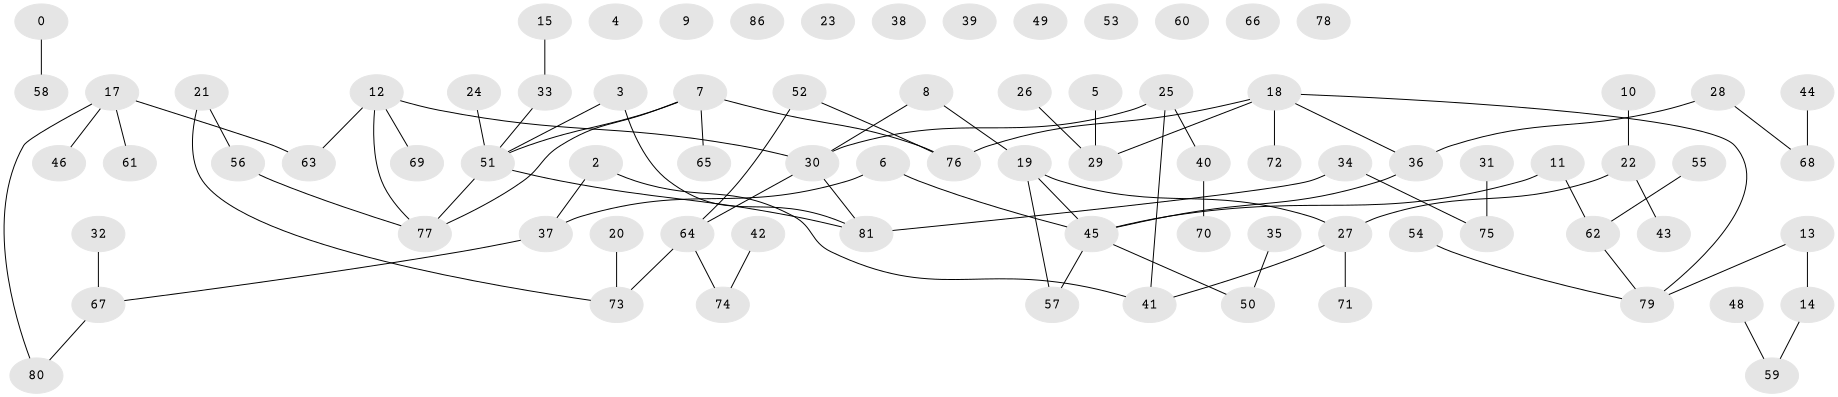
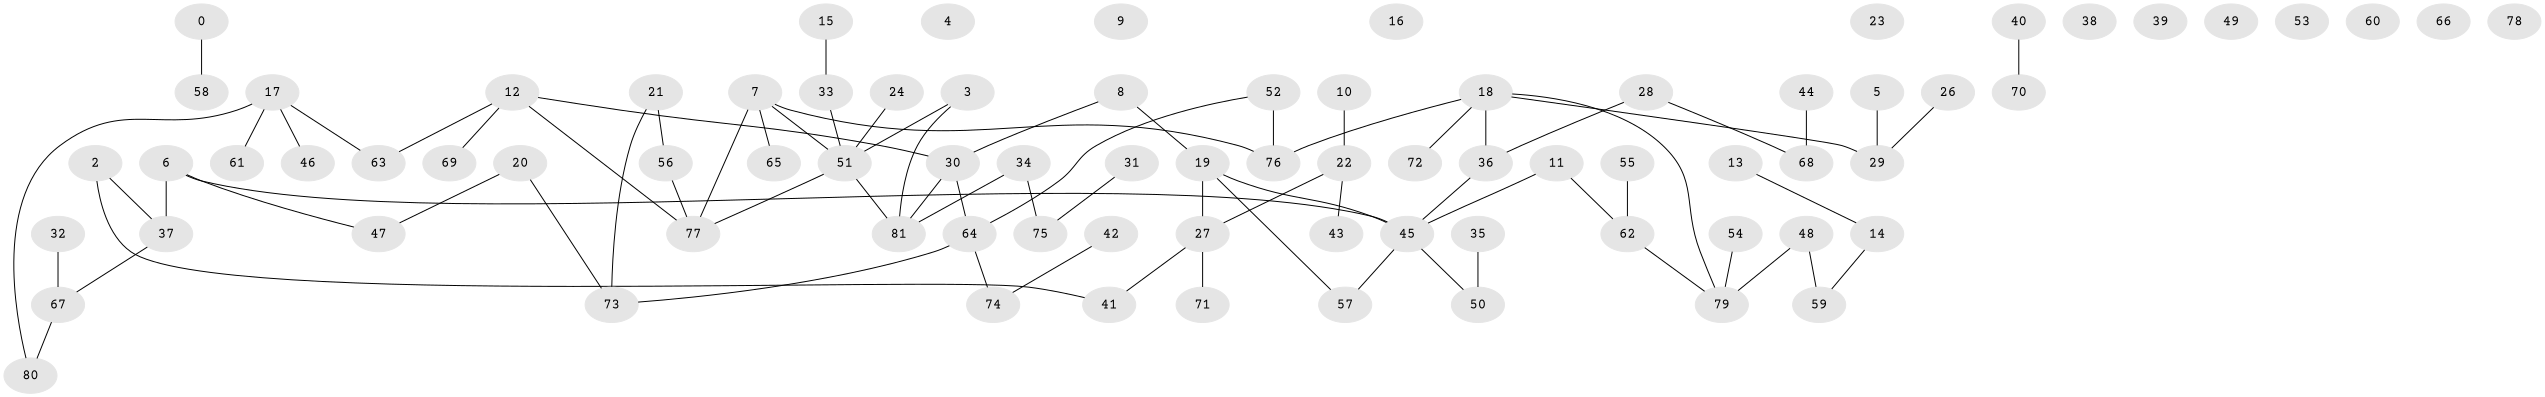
node "86": label "86" -> "16"
node "25": removed
node "47": added
edge "13" -- "79": now "48" -- "79"
